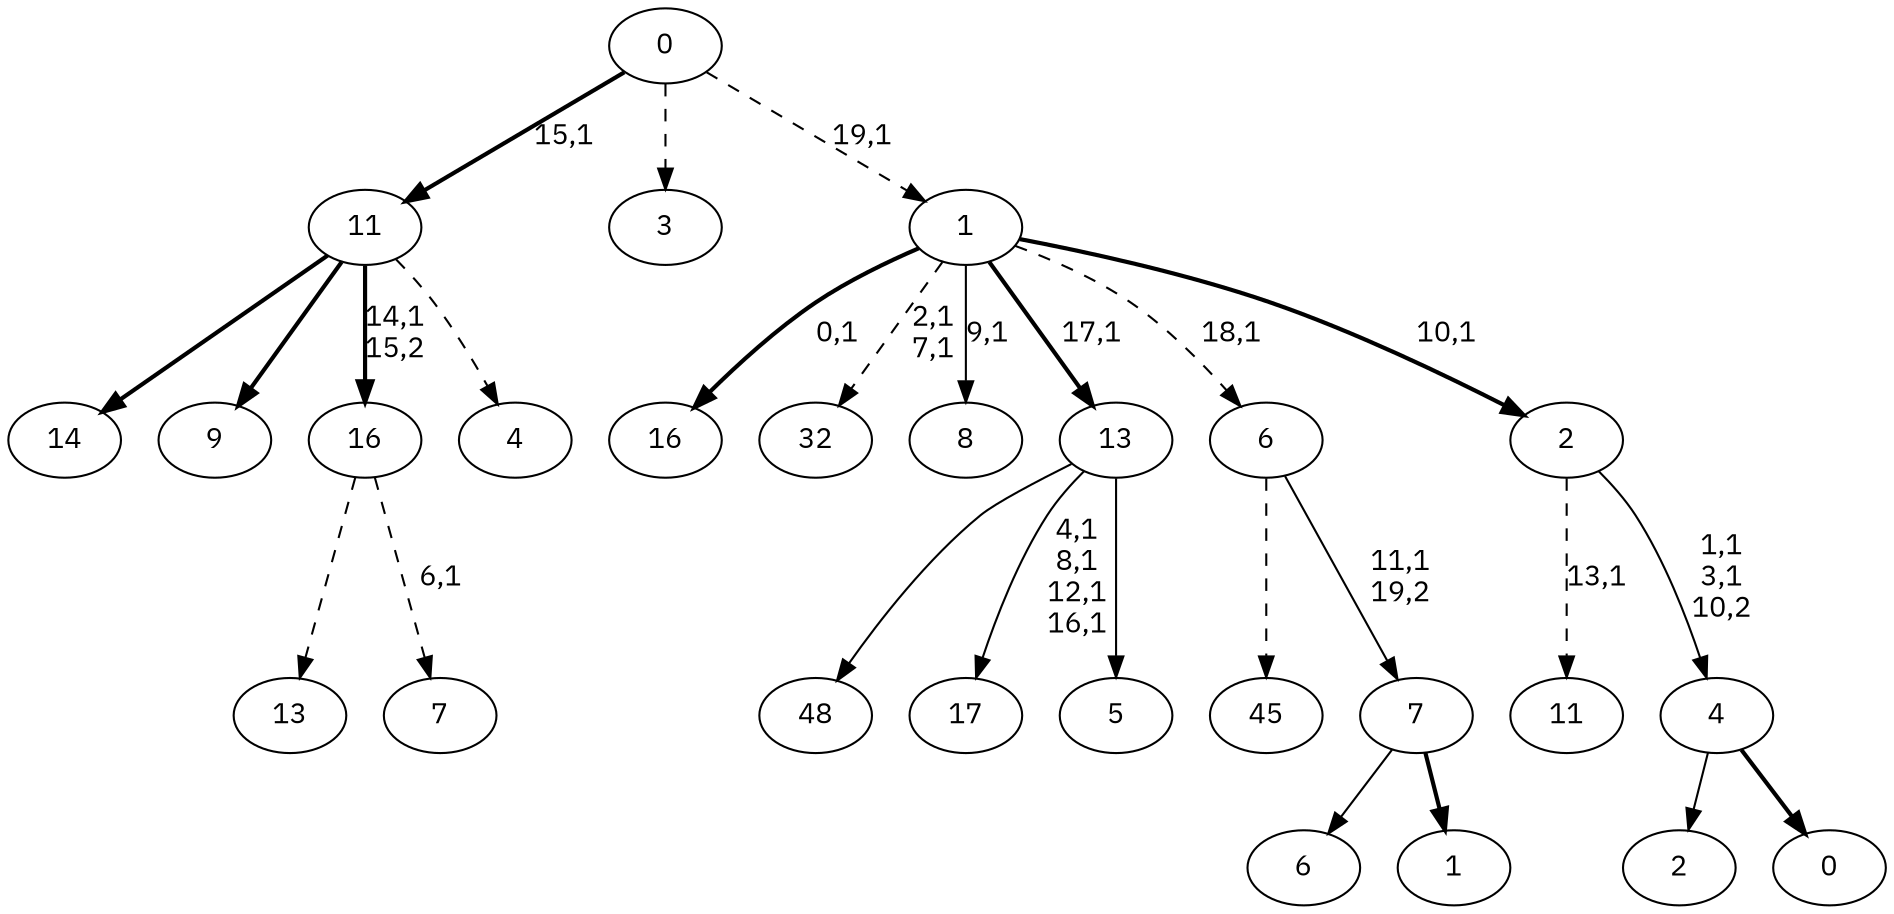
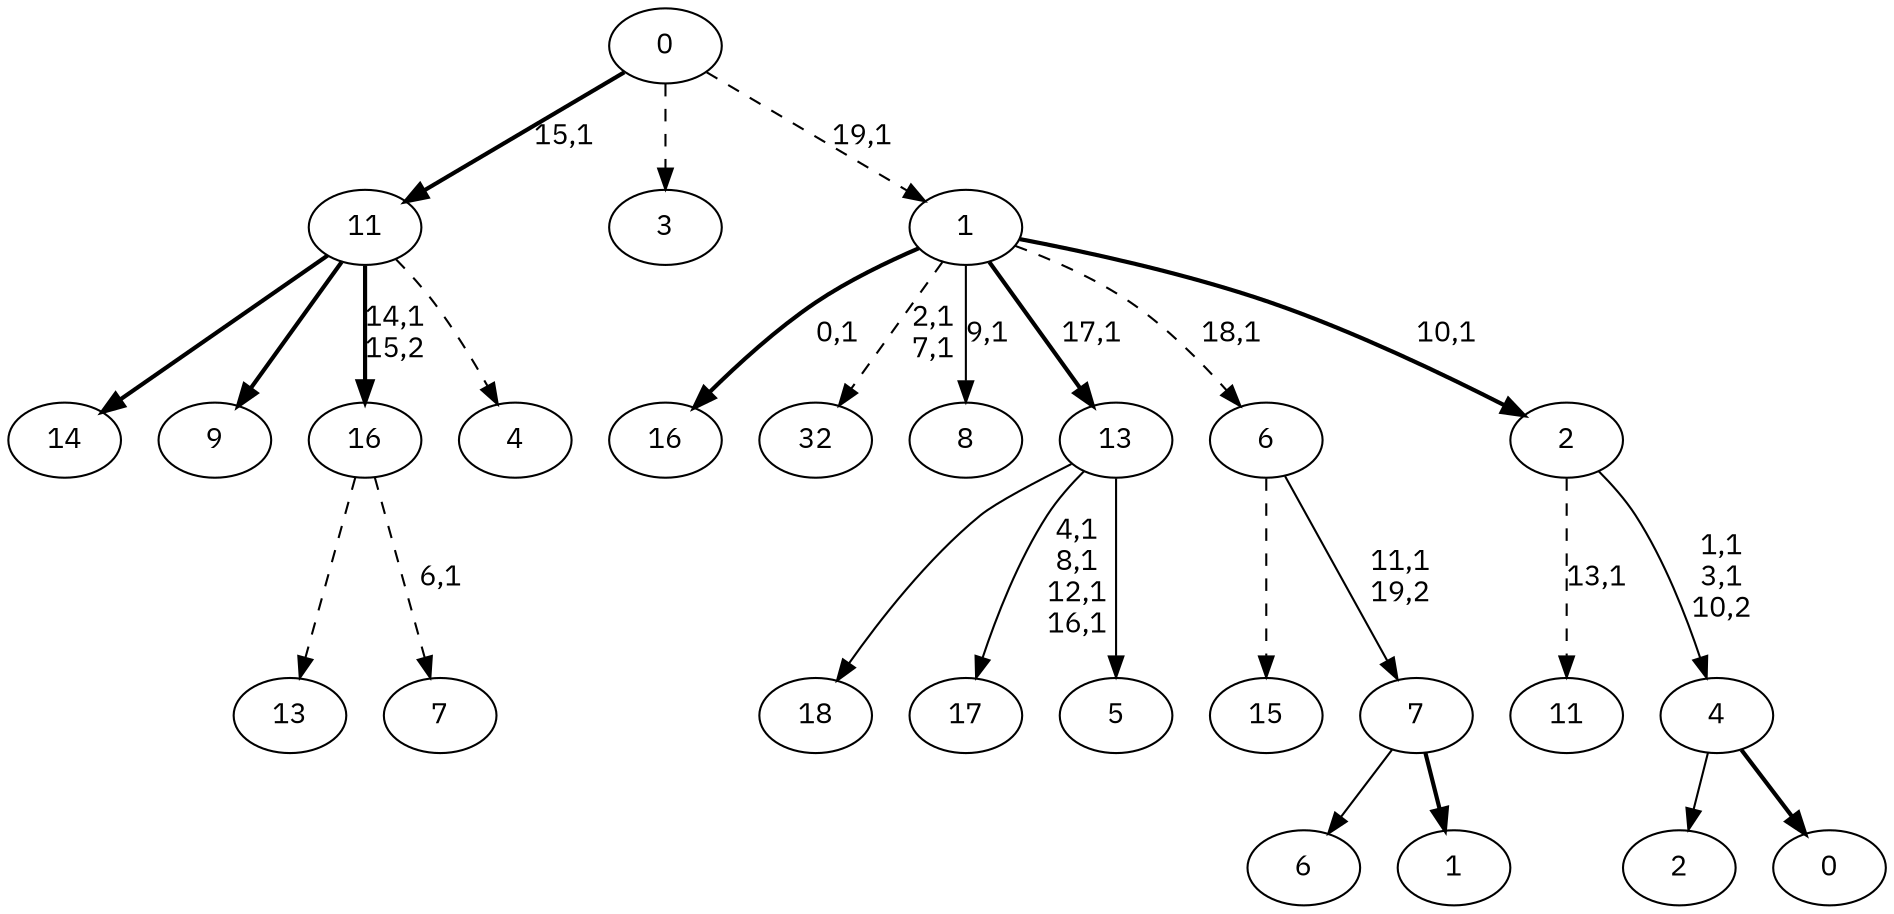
node "48": label "48" -> "18"
node "45": label "45" -> "15"
